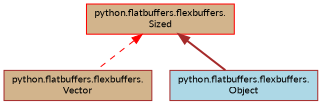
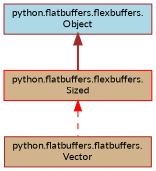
edge "python.flatbuffers.flexbuffers. Object" -> "python.flatbuffers.flexbuffers. Sized": reversed
node "python.flatbuffers.flexbuffers. Vector": label "python.flatbuffers.flexbuffers. Vector" -> "python.flatbuffers.flatbuffers. Vector"
